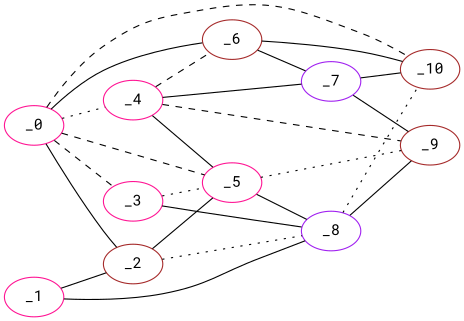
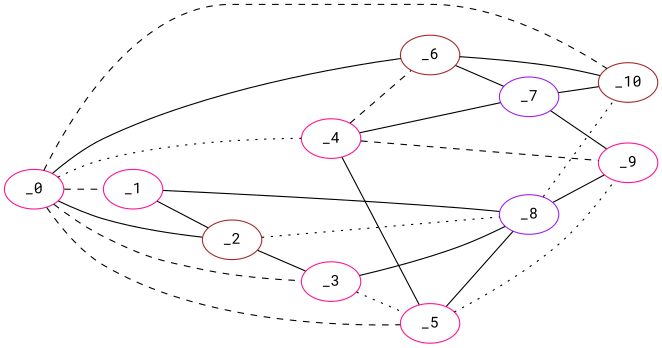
node "_9": color brown -> deeppink
edge "_0" -- "_1": added
edge "_5" -- "_2": now "_3" -- "_2"
